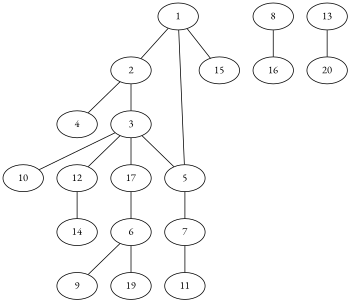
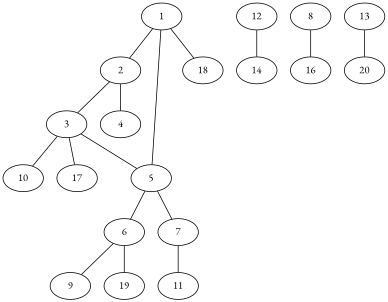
node "15": label "15" -> "18"
edge "3" -- "12": removed
edge "17" -- "6": now "5" -- "6"
